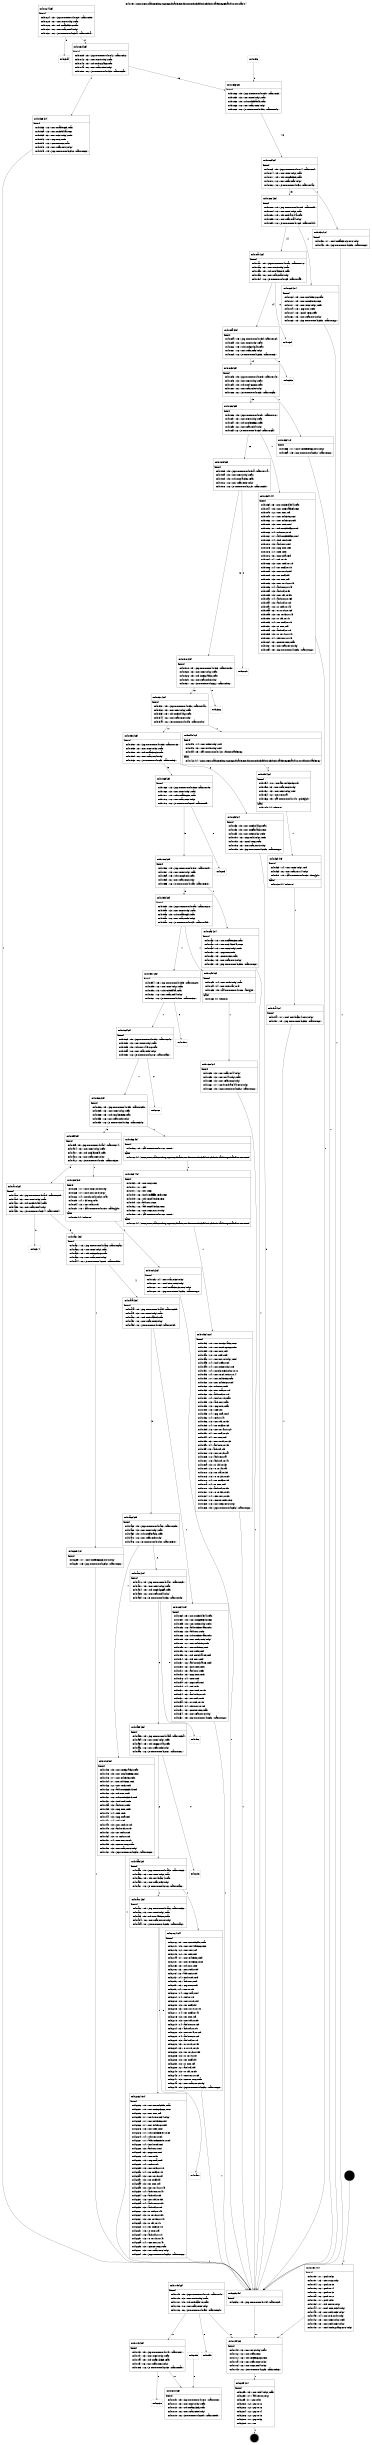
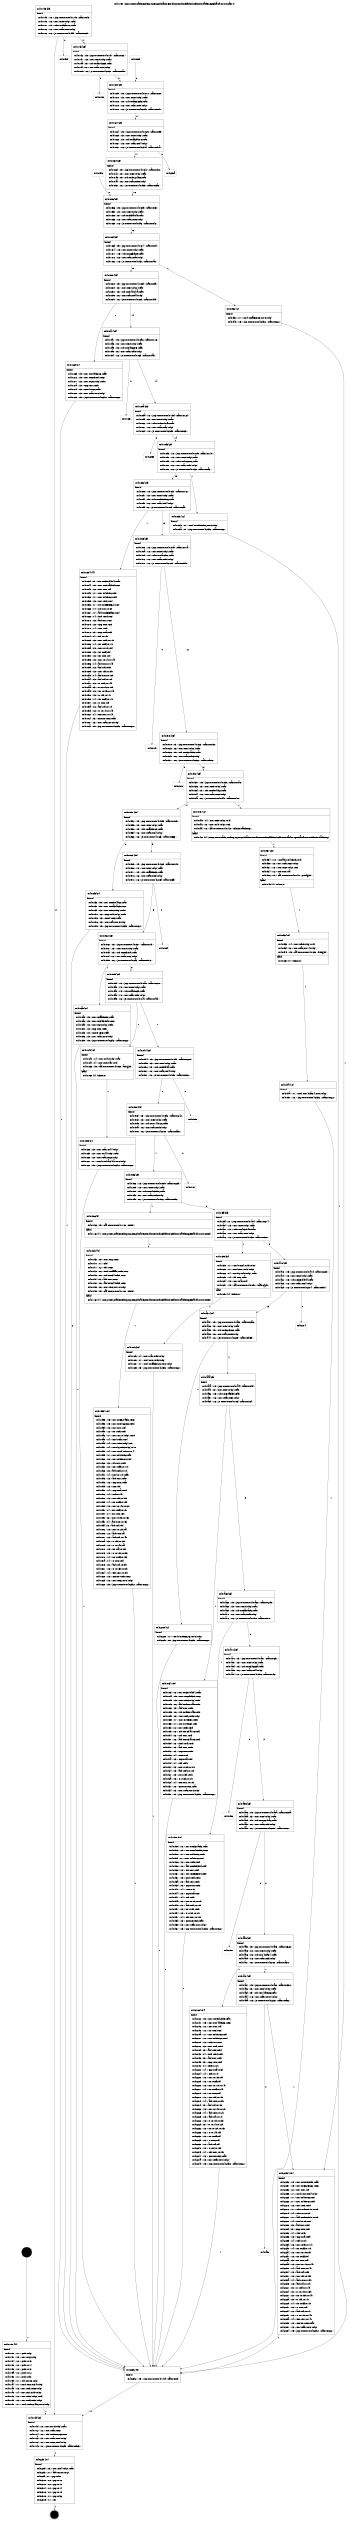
edge "0x40180b [25]" -> "0x401824 [25]": added, label "17"
node "0x401b35 [27]": removed
edge "0x401f3c [12]" -> "0x4023b2 [5]": now "0x401f3c [12]" -> "0x402252 [151]"
